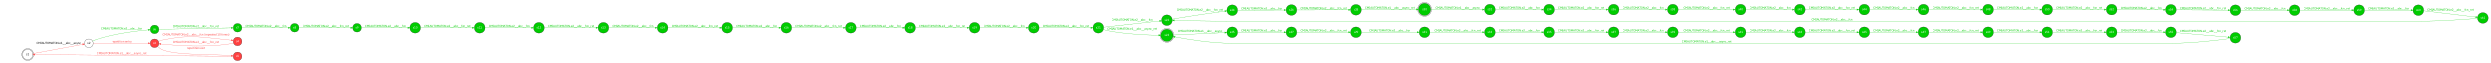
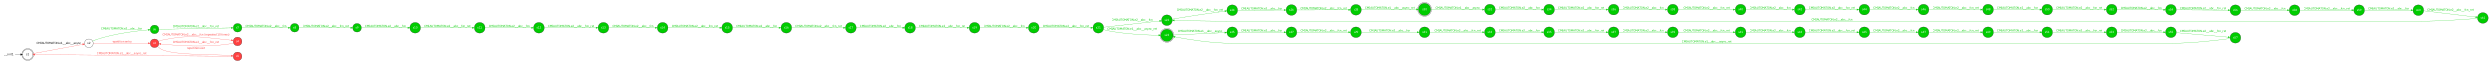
node "__init1": added
